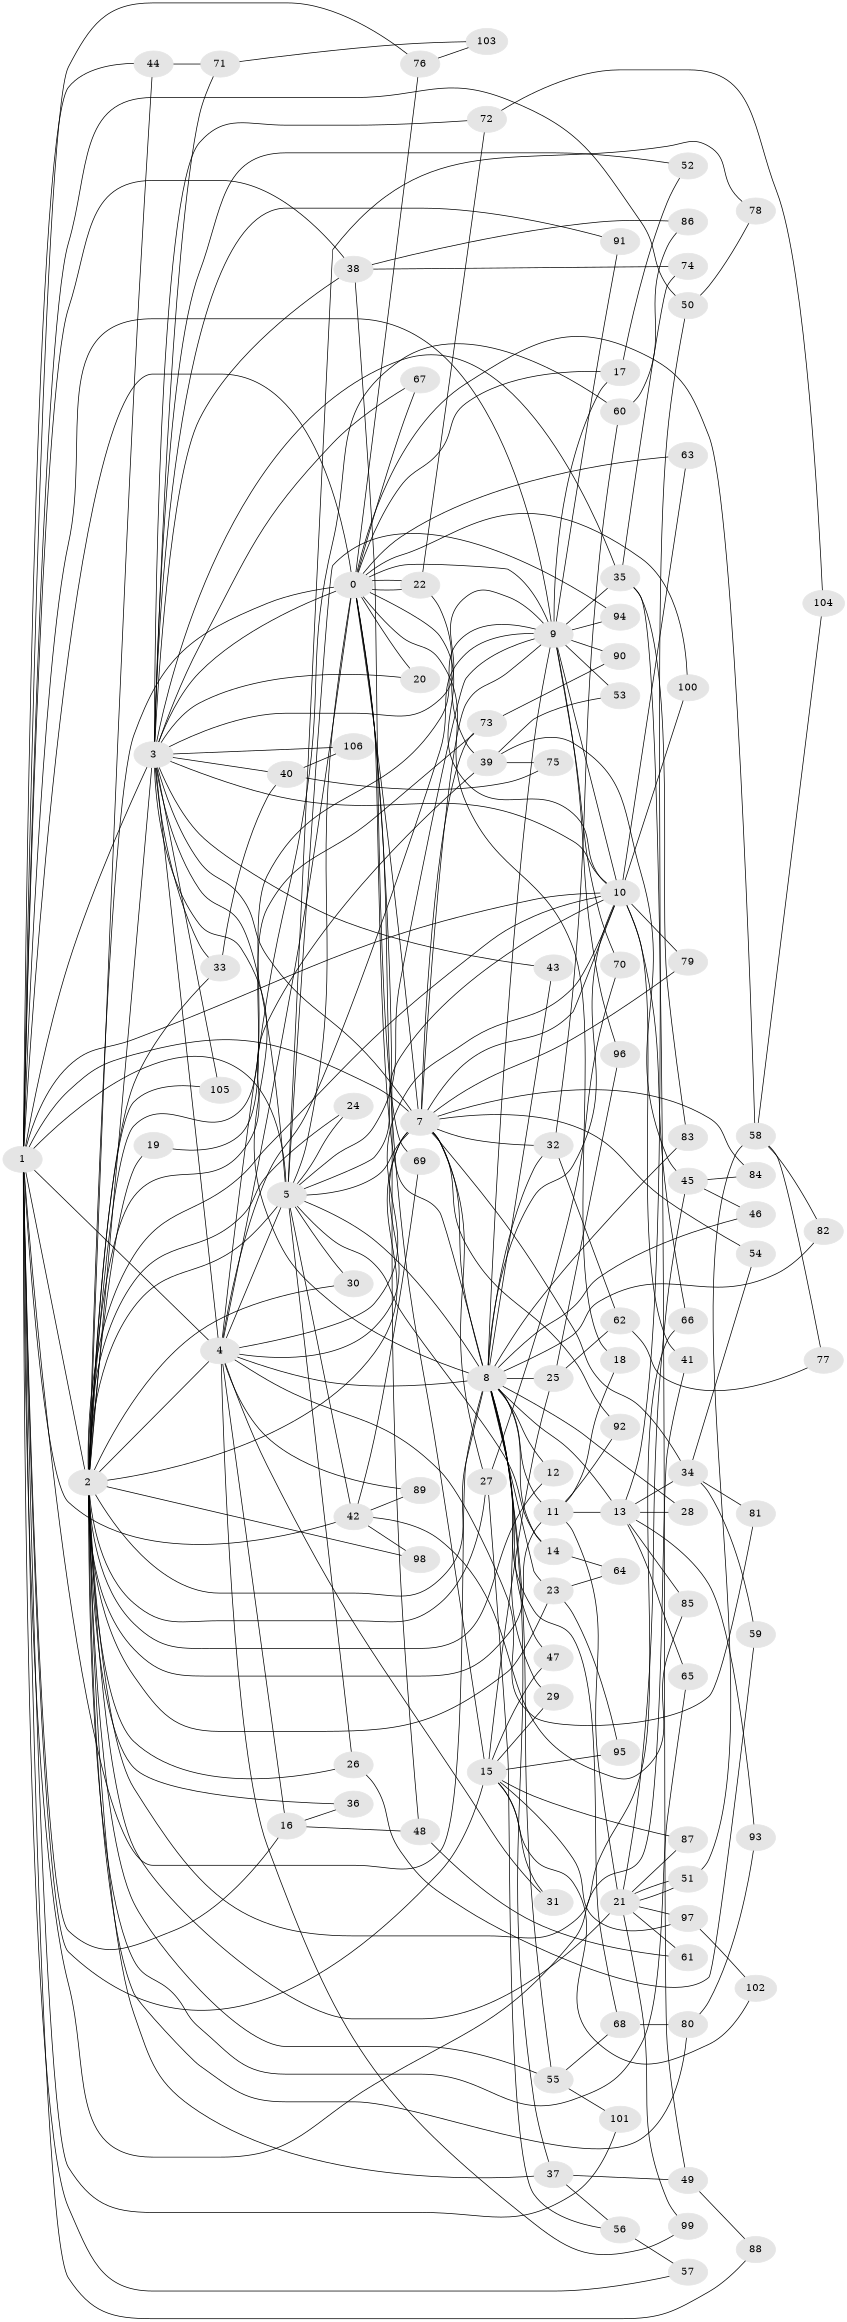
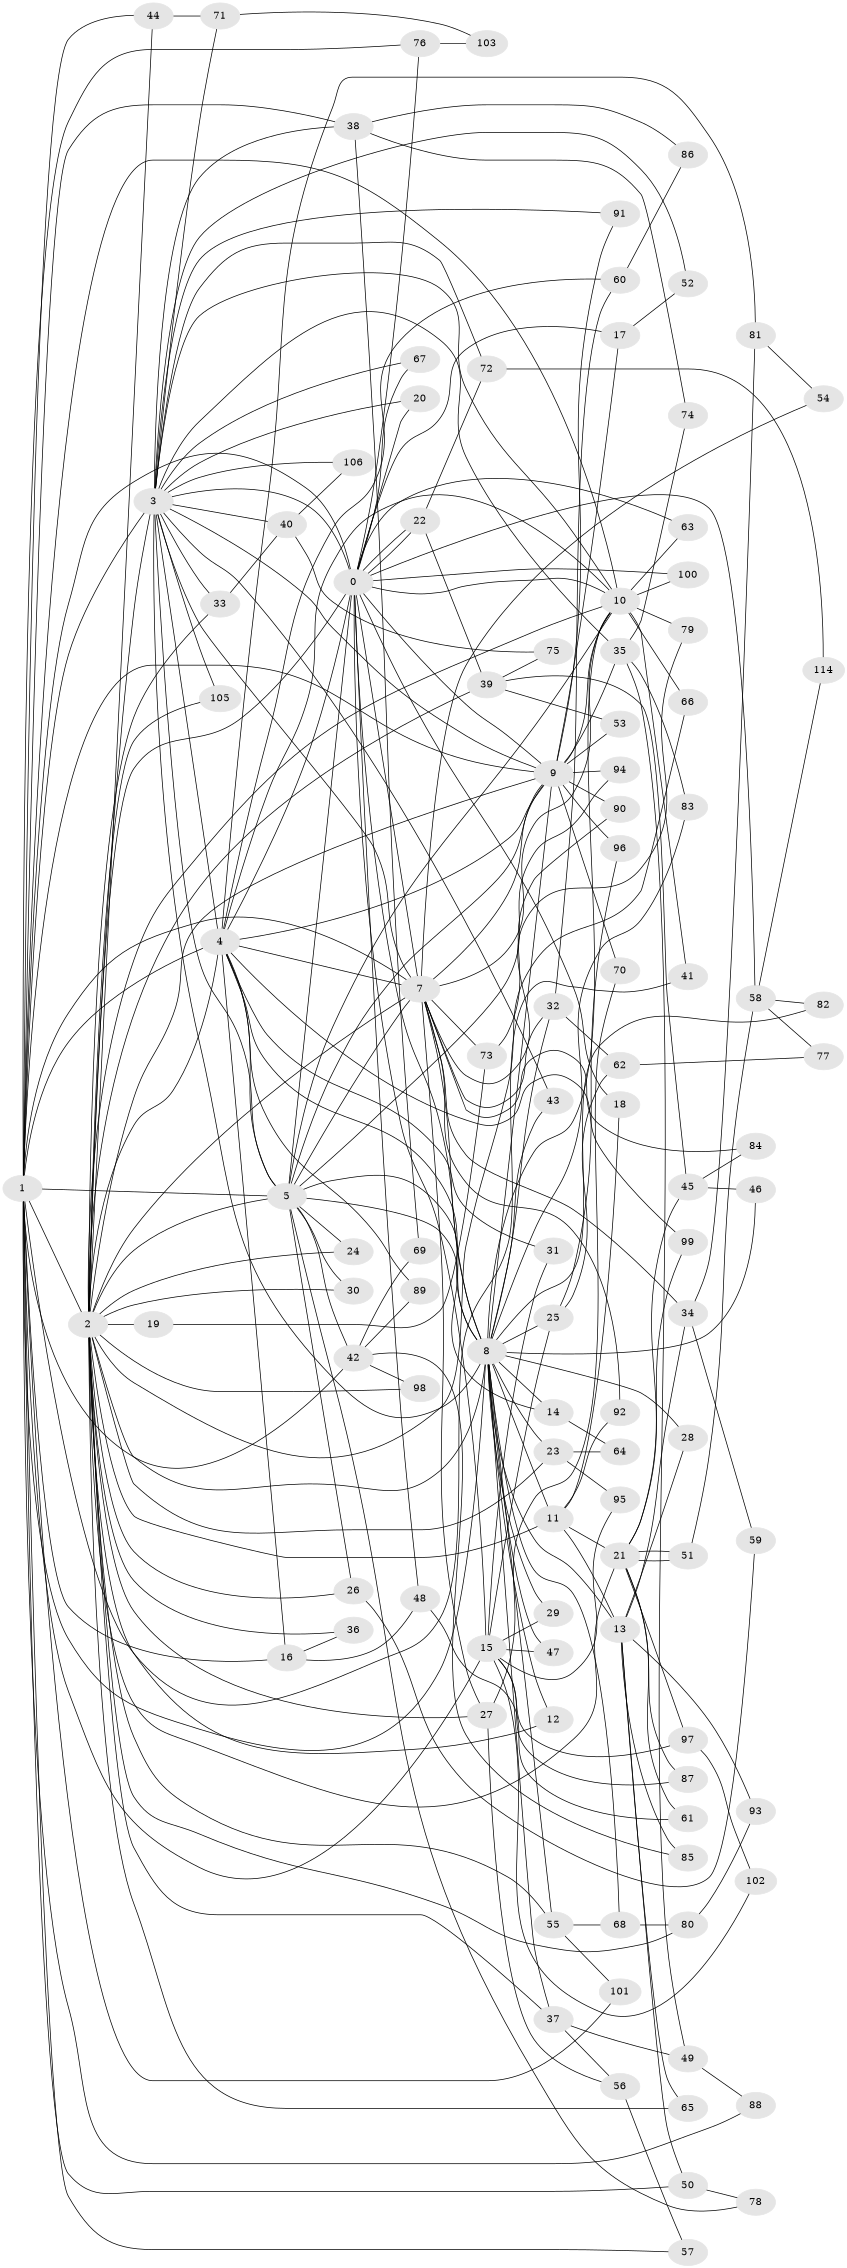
node "104": label "104" -> "114"
edge "54" -- "34": now "54" -- "81"
